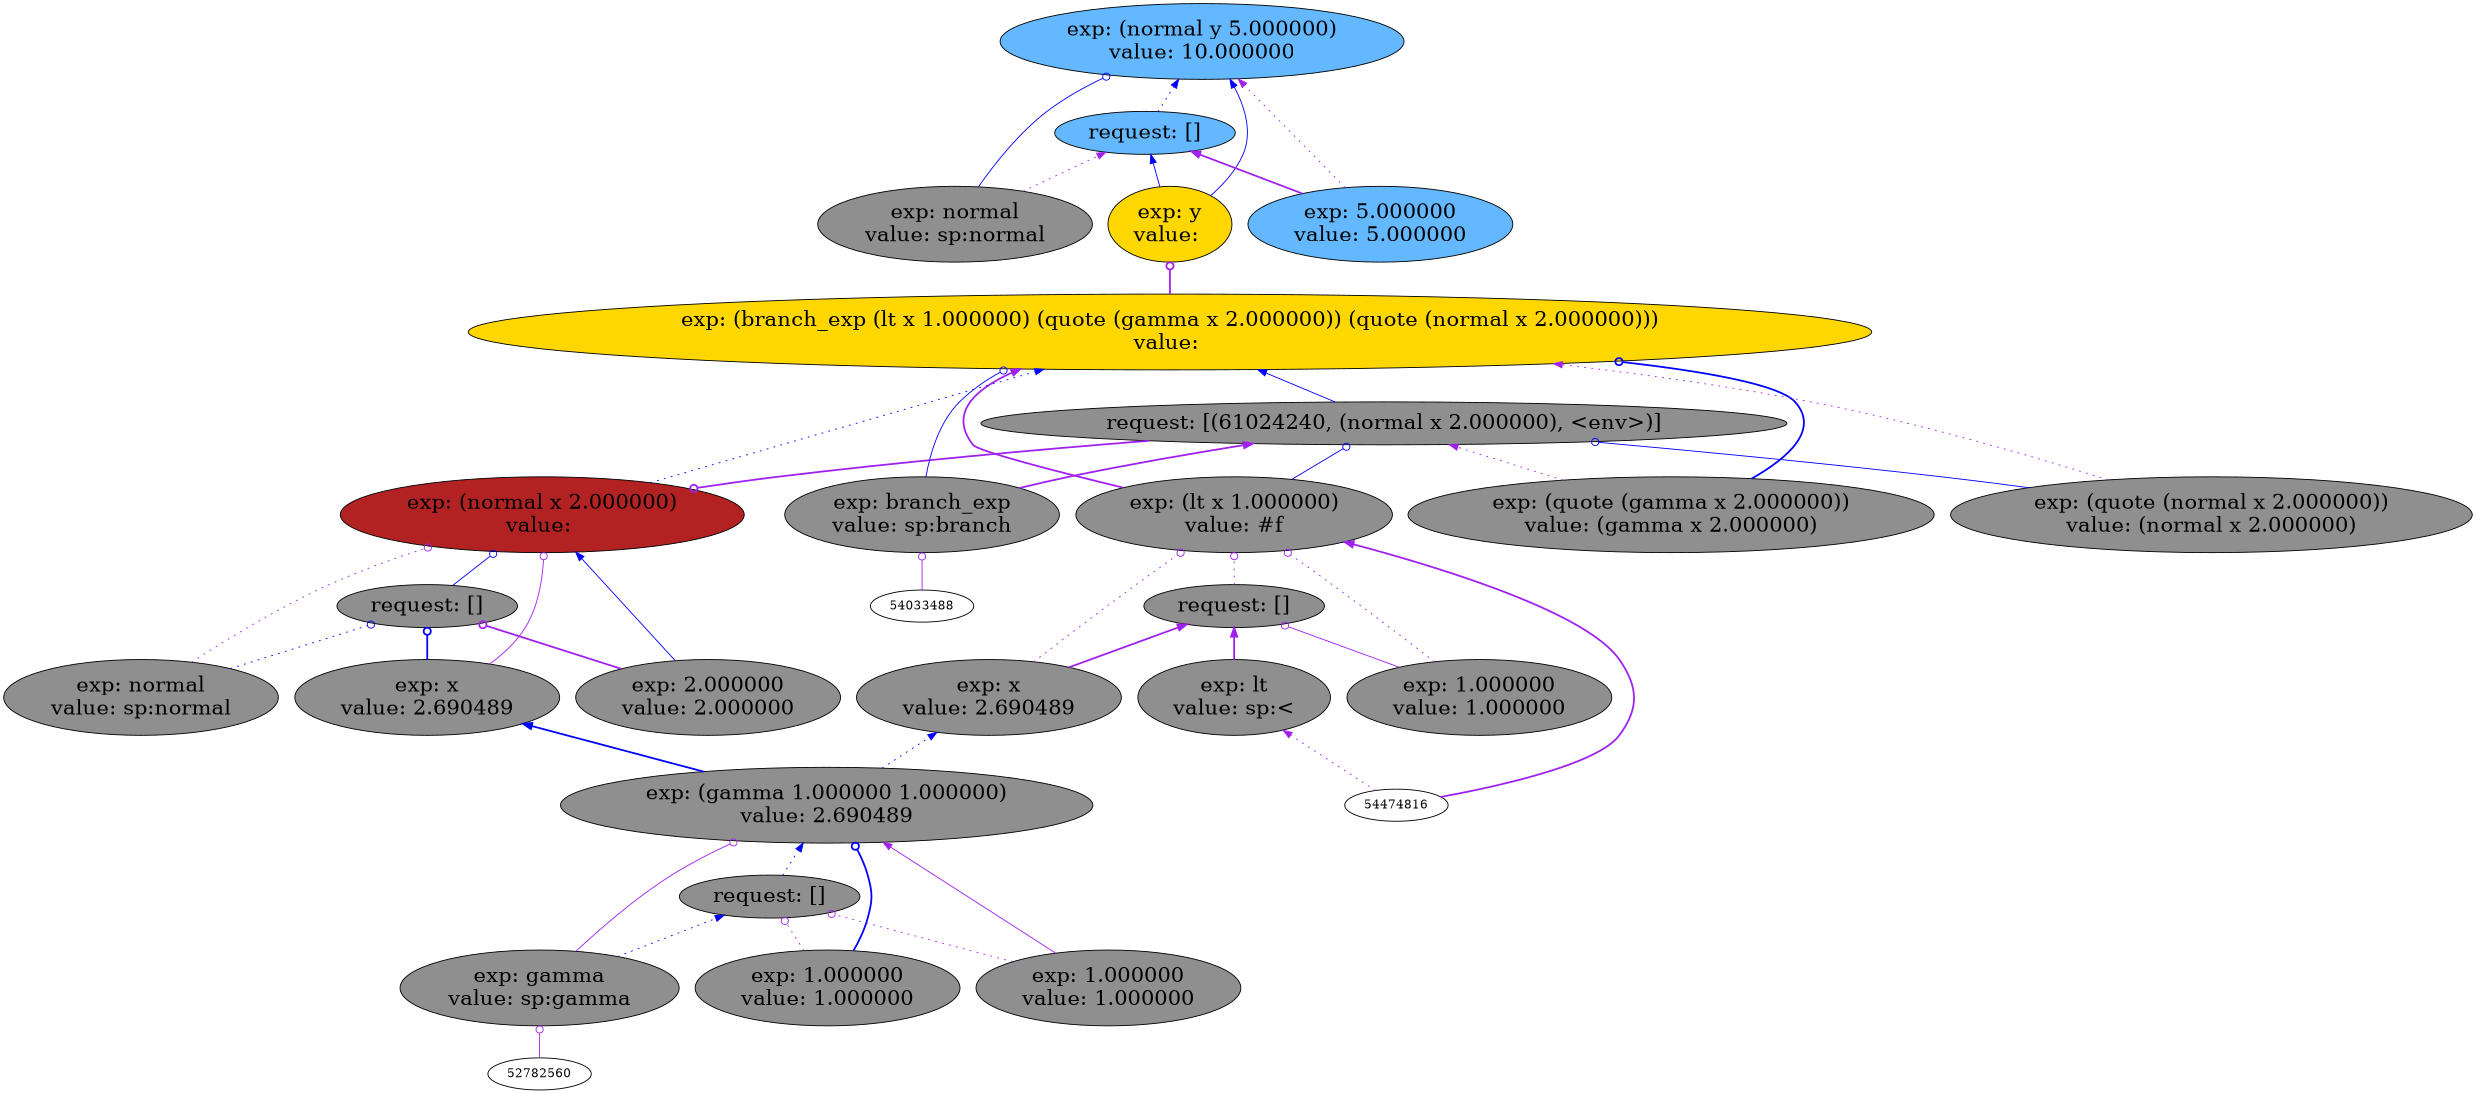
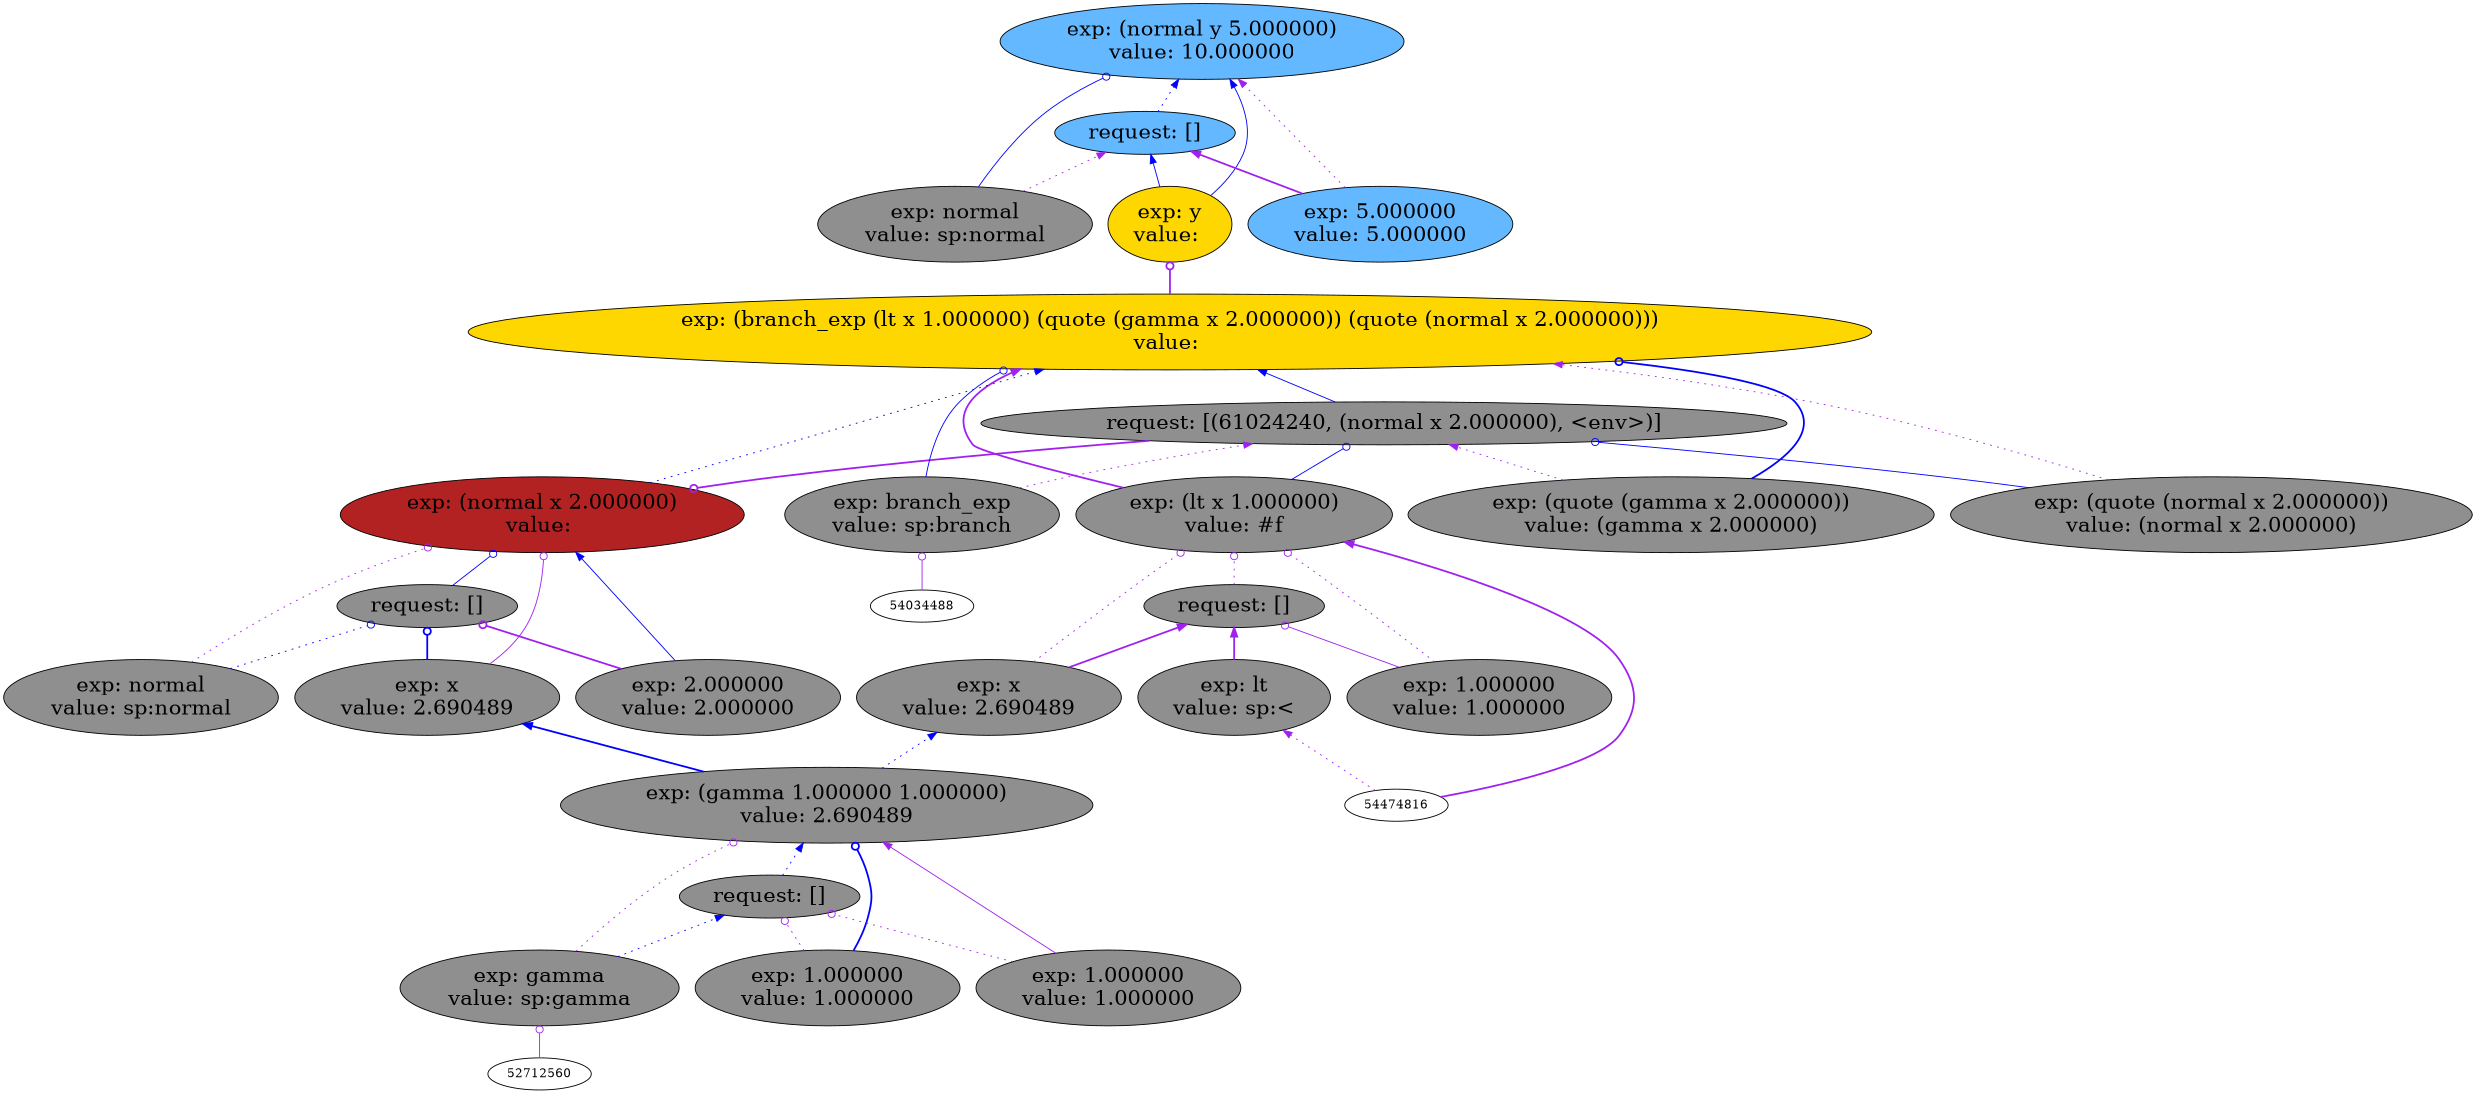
edge "exp: branch_exp value: sp:branch" -> "request: [(61024240, (normal x 2.000000), <env>)]": style bold -> dotted
node "54033488": label "54033488" -> "54034488"
edge "exp: gamma value: sp:gamma" -> "exp: (gamma 1.000000 1.000000) value: 2.690489": style solid -> dotted
node "52782560": label "52782560" -> "52712560"
